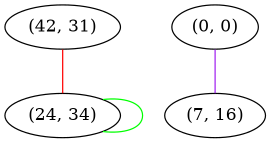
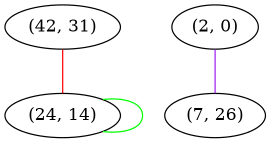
node "(0, 0)": label "(0, 0)" -> "(2, 0)"
node "(24, 34)": label "(24, 34)" -> "(24, 14)"
node "(7, 16)": label "(7, 16)" -> "(7, 26)"
